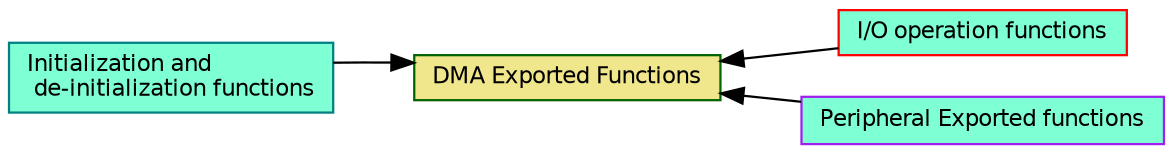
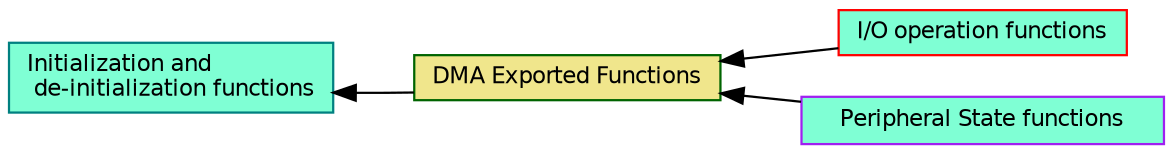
edge "Initialization and de-initialization functions" -> "DMA Exported Functions": reversed
node "Peripheral Exported functions": label "Peripheral Exported functions" -> "Peripheral State functions"
